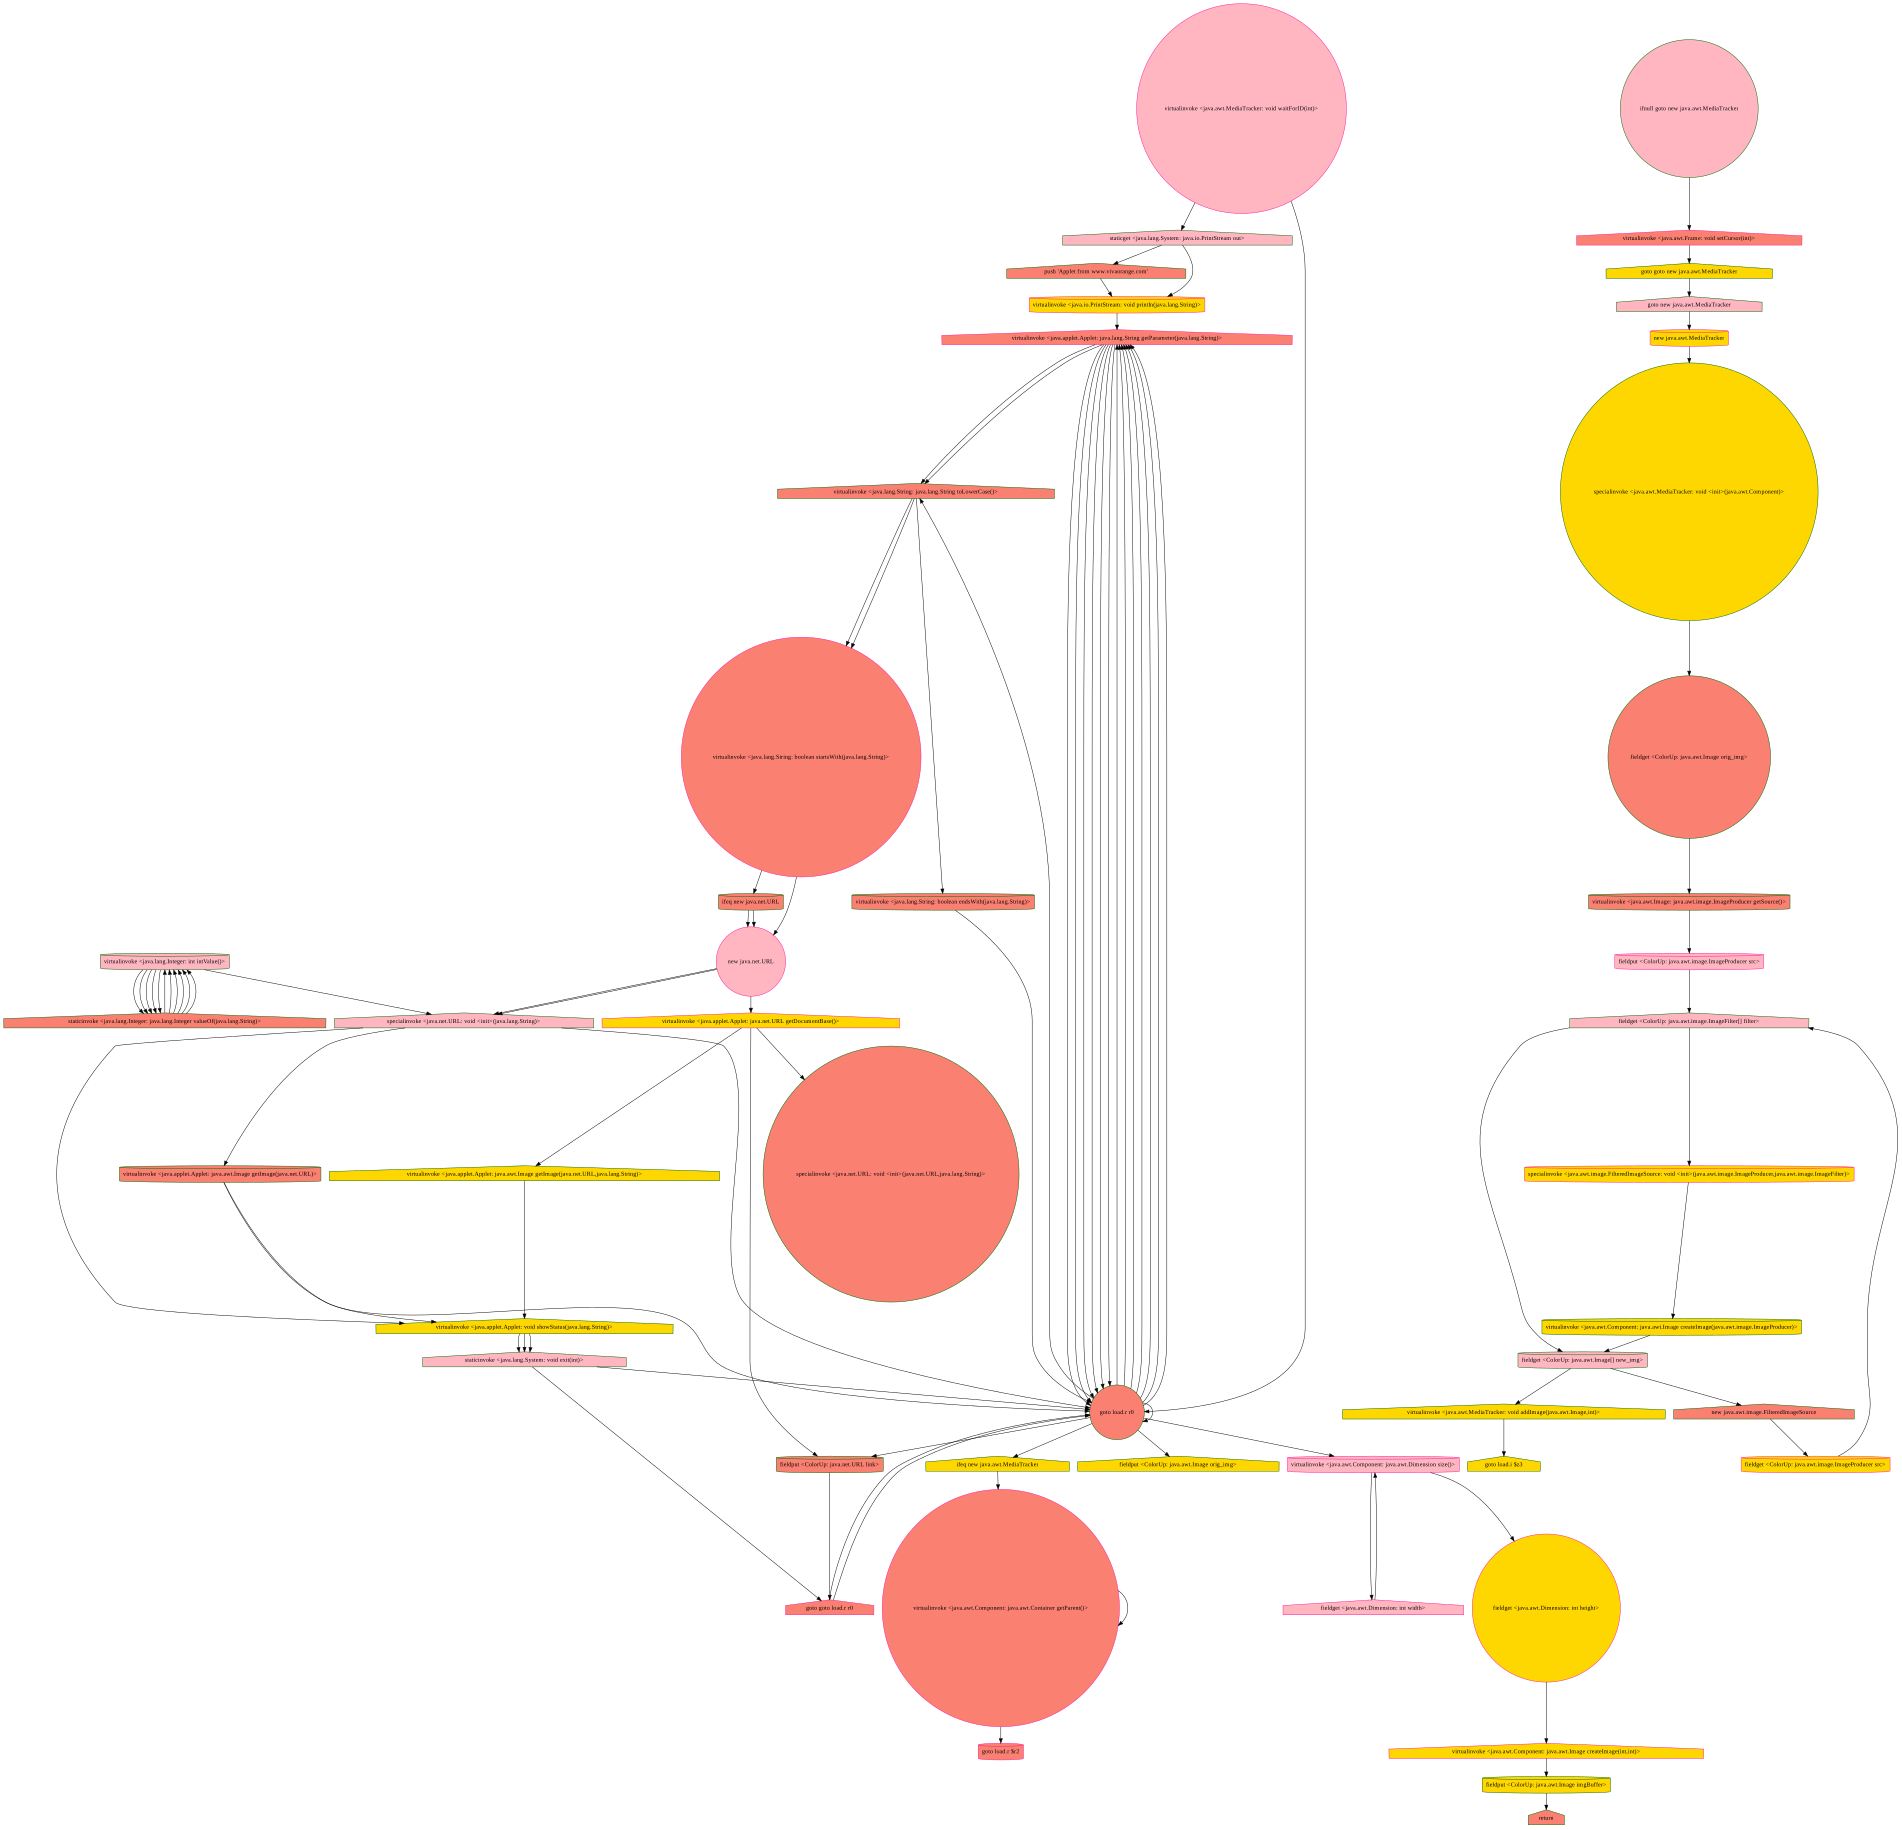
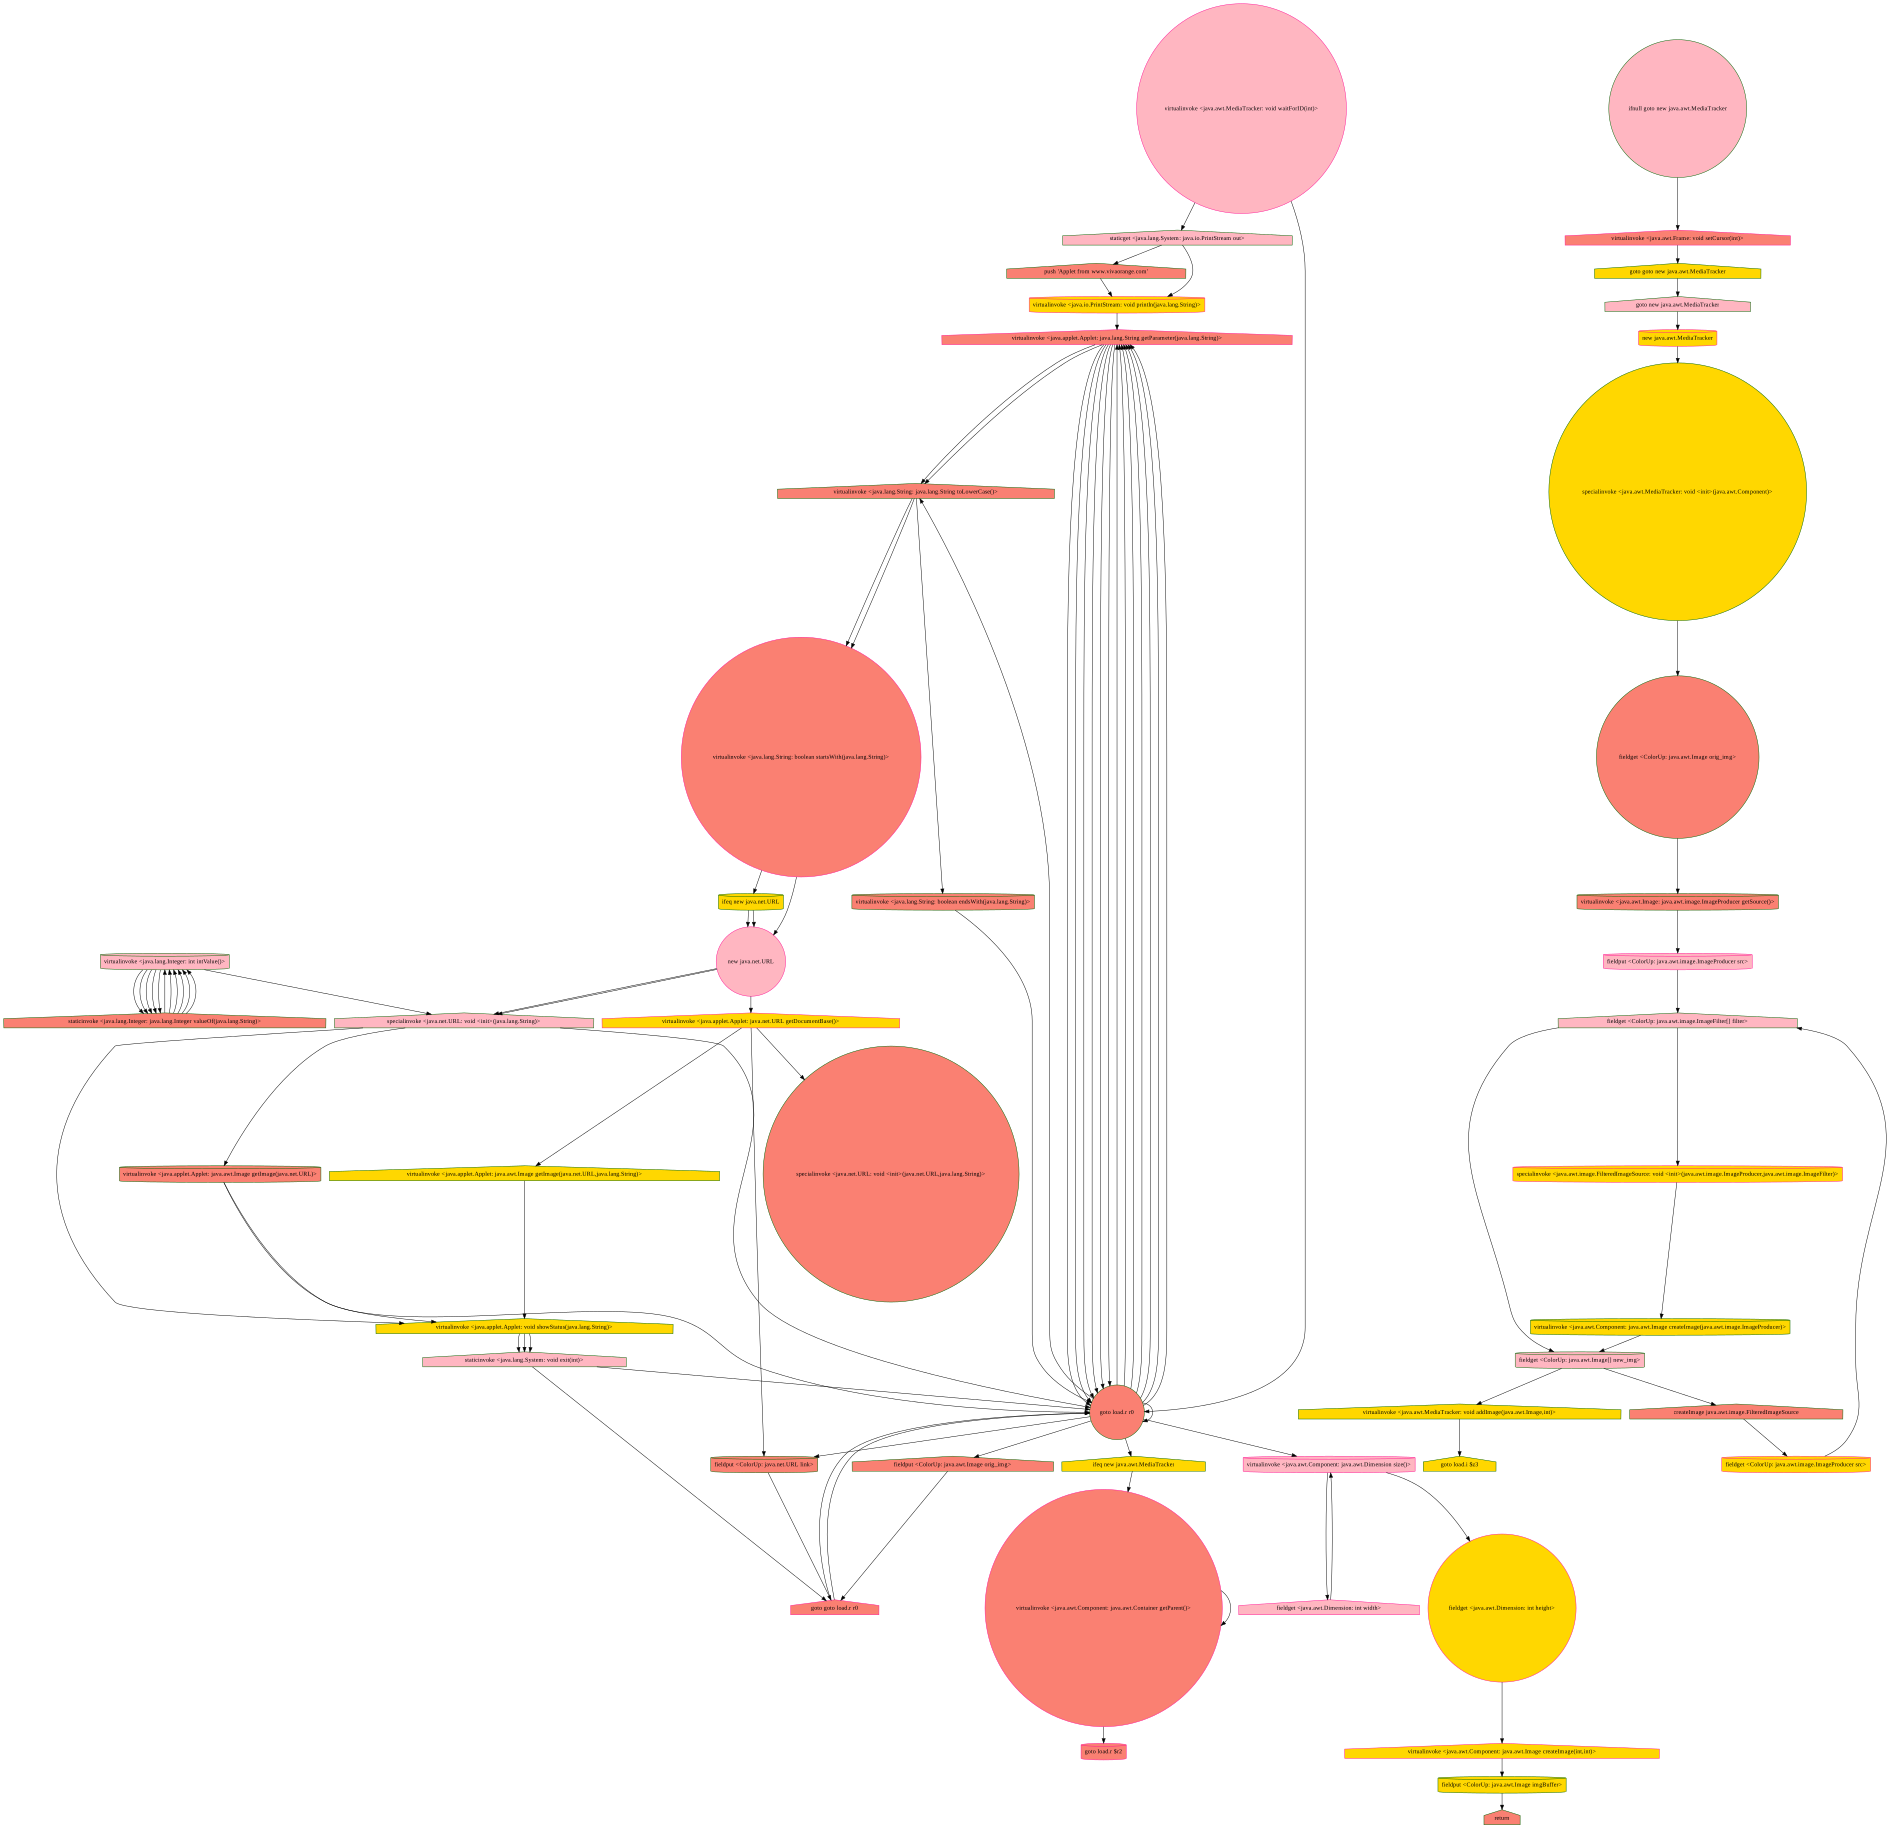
node "ifeq new java.net.URL": fillcolor salmon -> gold
node "new java.awt.image.FilteredImageSource": label "new java.awt.image.FilteredImageSource" -> "createImage java.awt.image.FilteredImageSource"
node "fieldput <ColorUp: java.awt.Image orig_img>": fillcolor gold -> salmon
edge "fieldput <ColorUp: java.awt.Image orig_img>" -> "goto goto load.r r0": added
